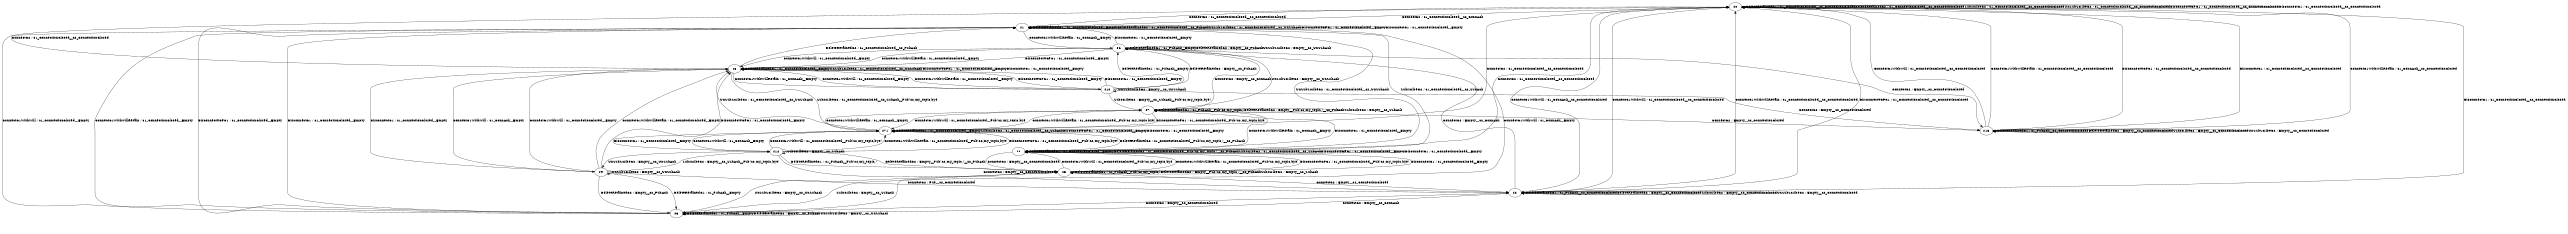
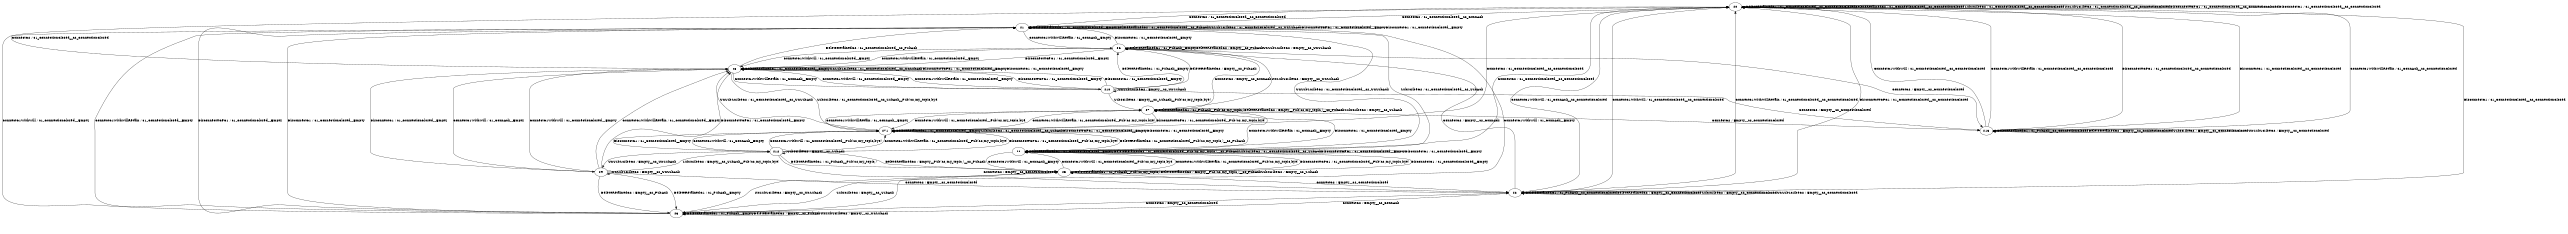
edge "s4" -> "s5": label "ConnectC2 / Empty__c2_ConnectionClosed" -> "ConnectC1WithWill / c1_ConnAck__Empty"
edge "s9" -> "s2": label "ConnectC2 / Pub__c2_ConnectionClosed" -> "ConnectC2 / Empty__c2_ConnectionClosed"
